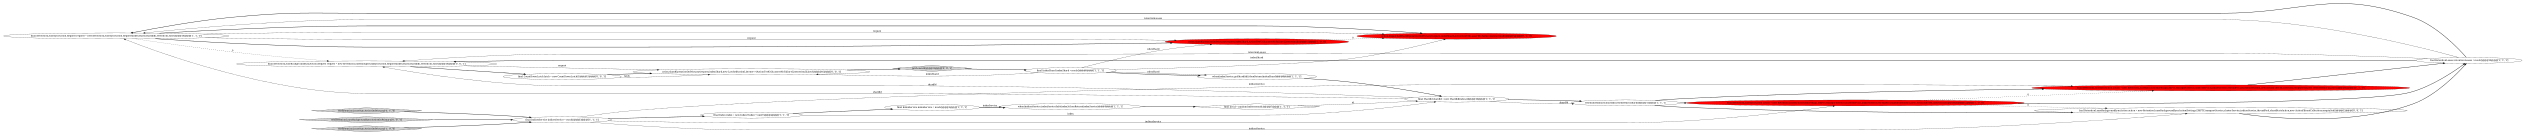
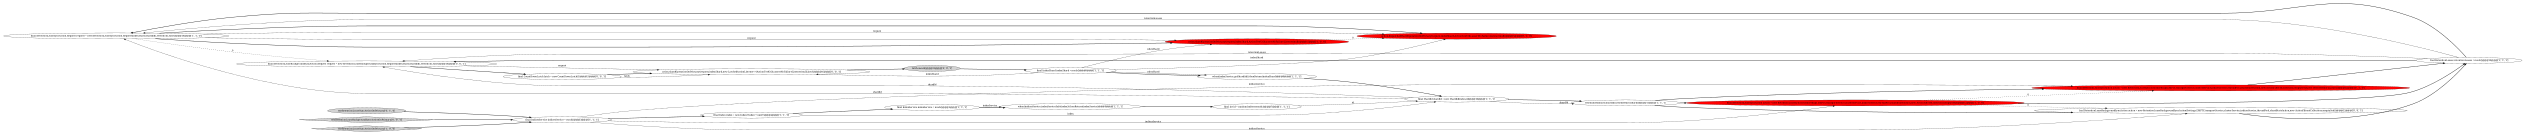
node "latch.await()@@@21@@@['0', '0', '1']": shape diamond -> ellipse
node "final int id = randomIntBetween(0,4)@@@7@@@['1', '1', '1']": shape diamond -> ellipse
node "testRetentionLeaseSyncActionOnPrimary['0', '1', '0']": shape diamond -> ellipse
